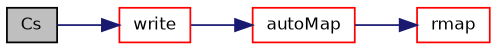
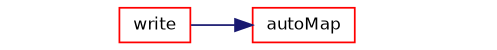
node "Cs": removed
node "rmap": removed
